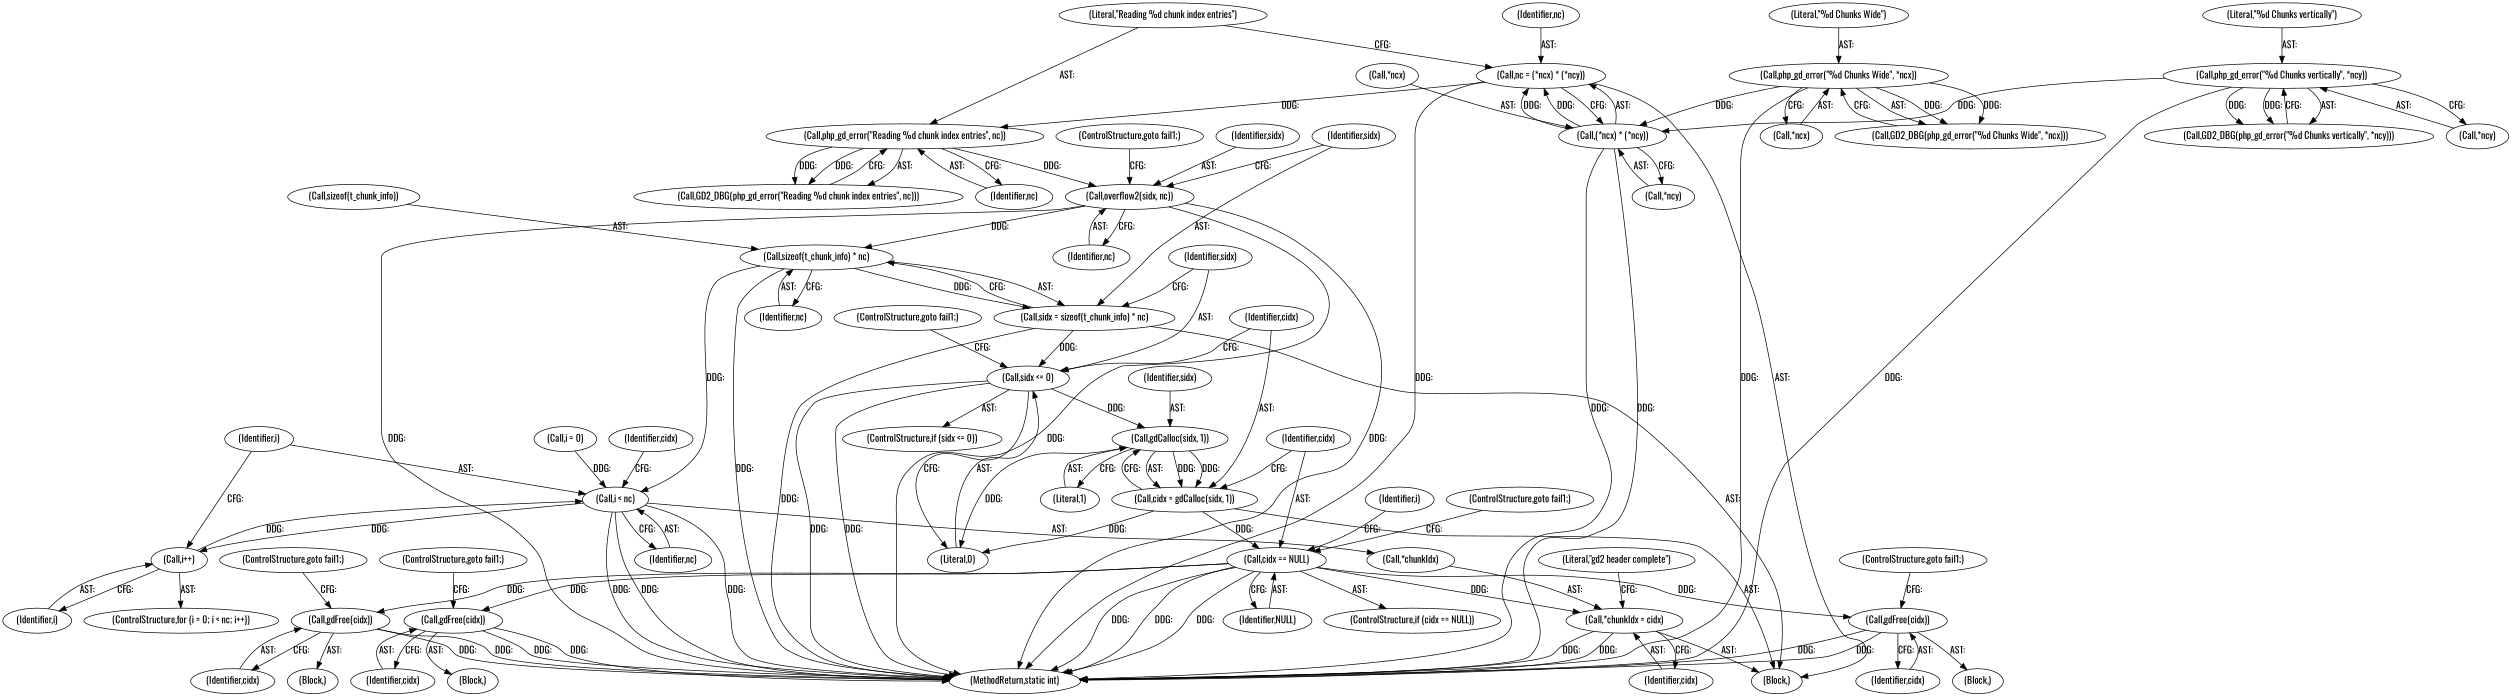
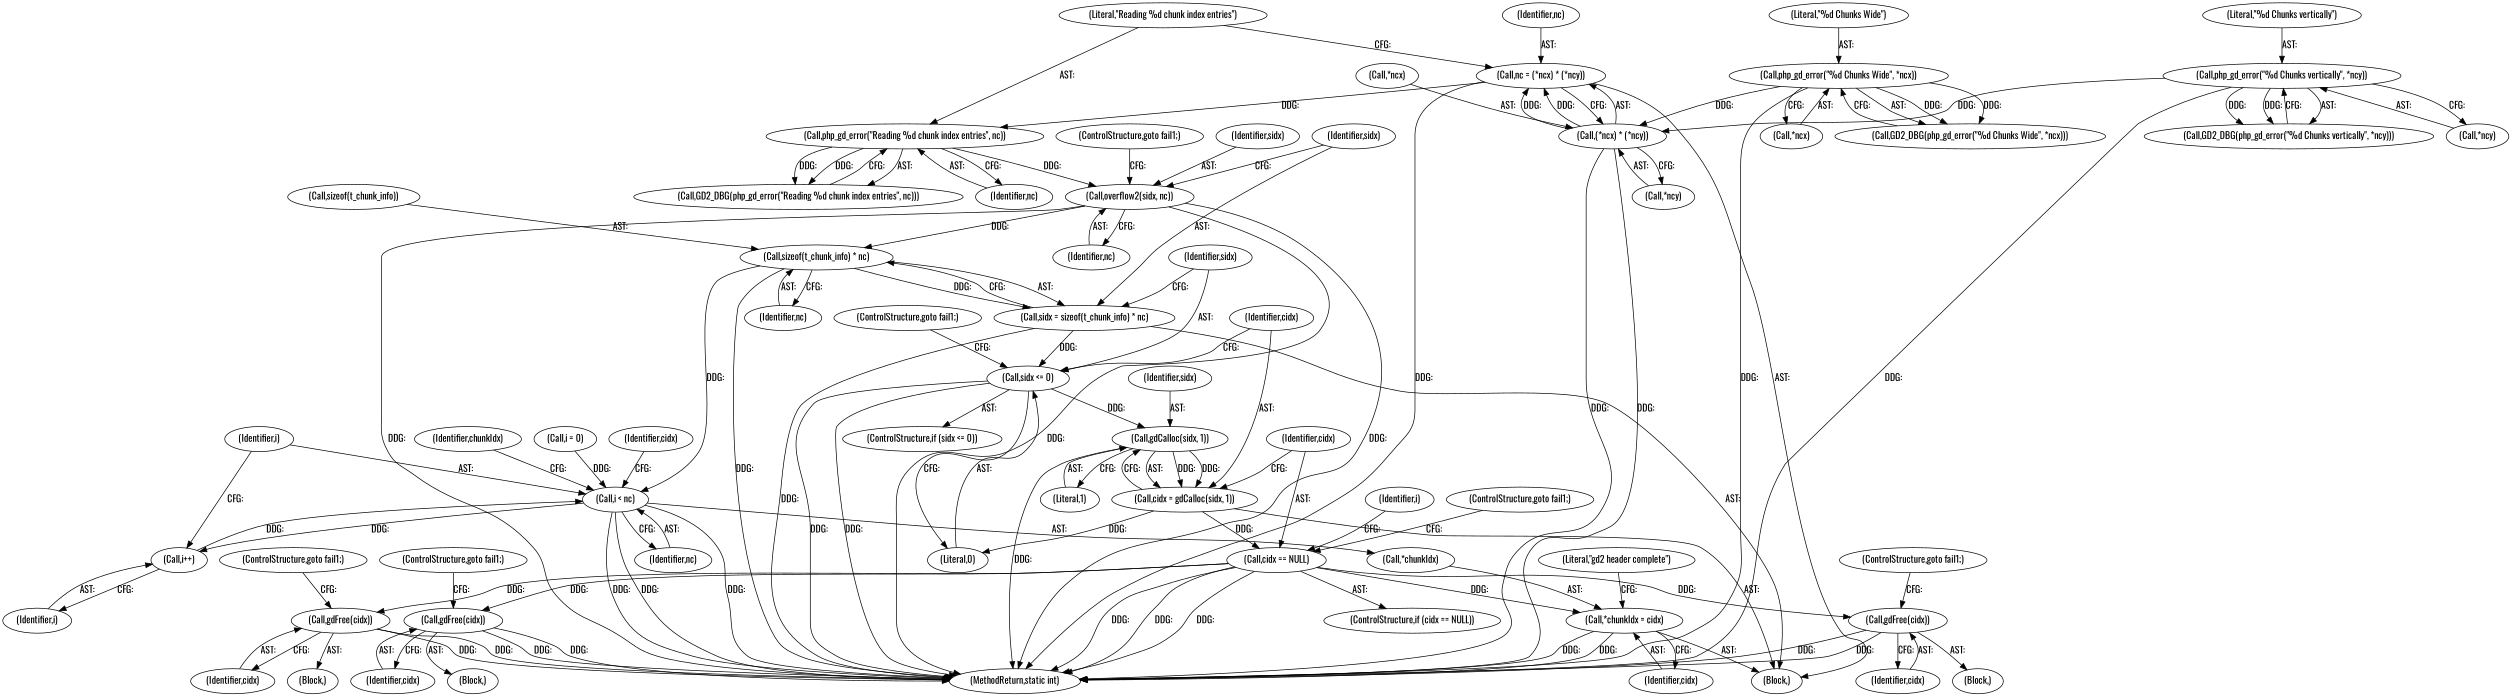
node "(Identifier,chunkIdx)": added
edge "(Call,gdCalloc(sidx, 1))" -> "(Literal,0)": now "(Call,gdCalloc(sidx, 1))" -> "(MethodReturn,static int)"
node "(ControlStructure,for (i = 0; i < nc; i++))": removed
node "(Identifier,NULL)": removed
